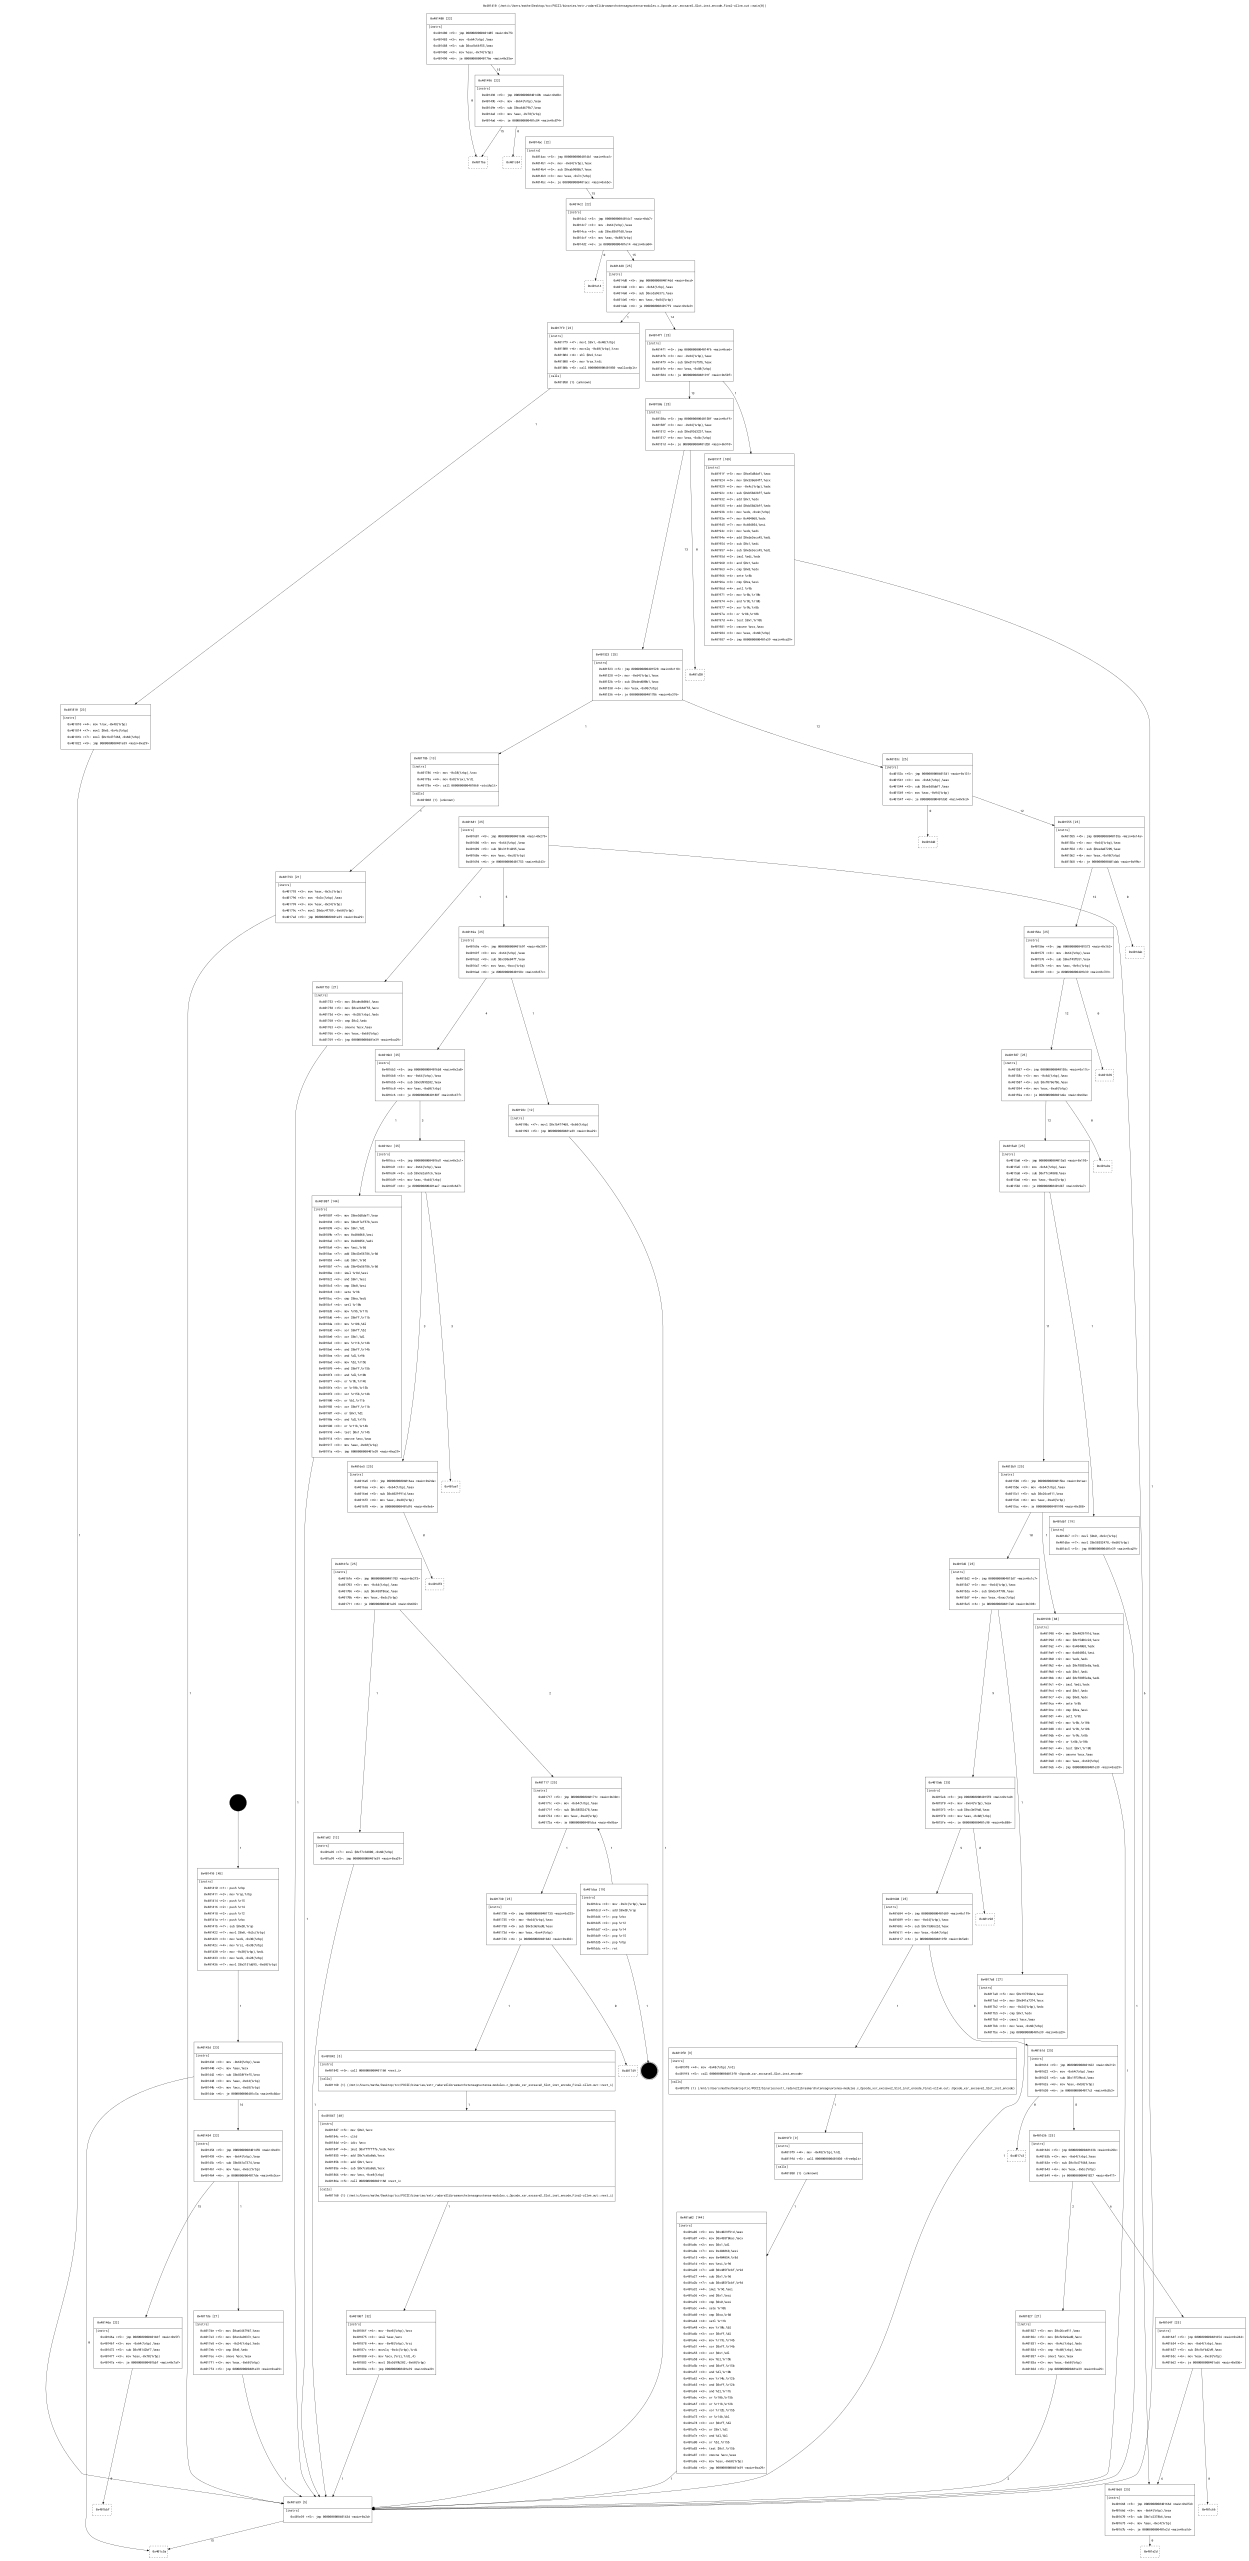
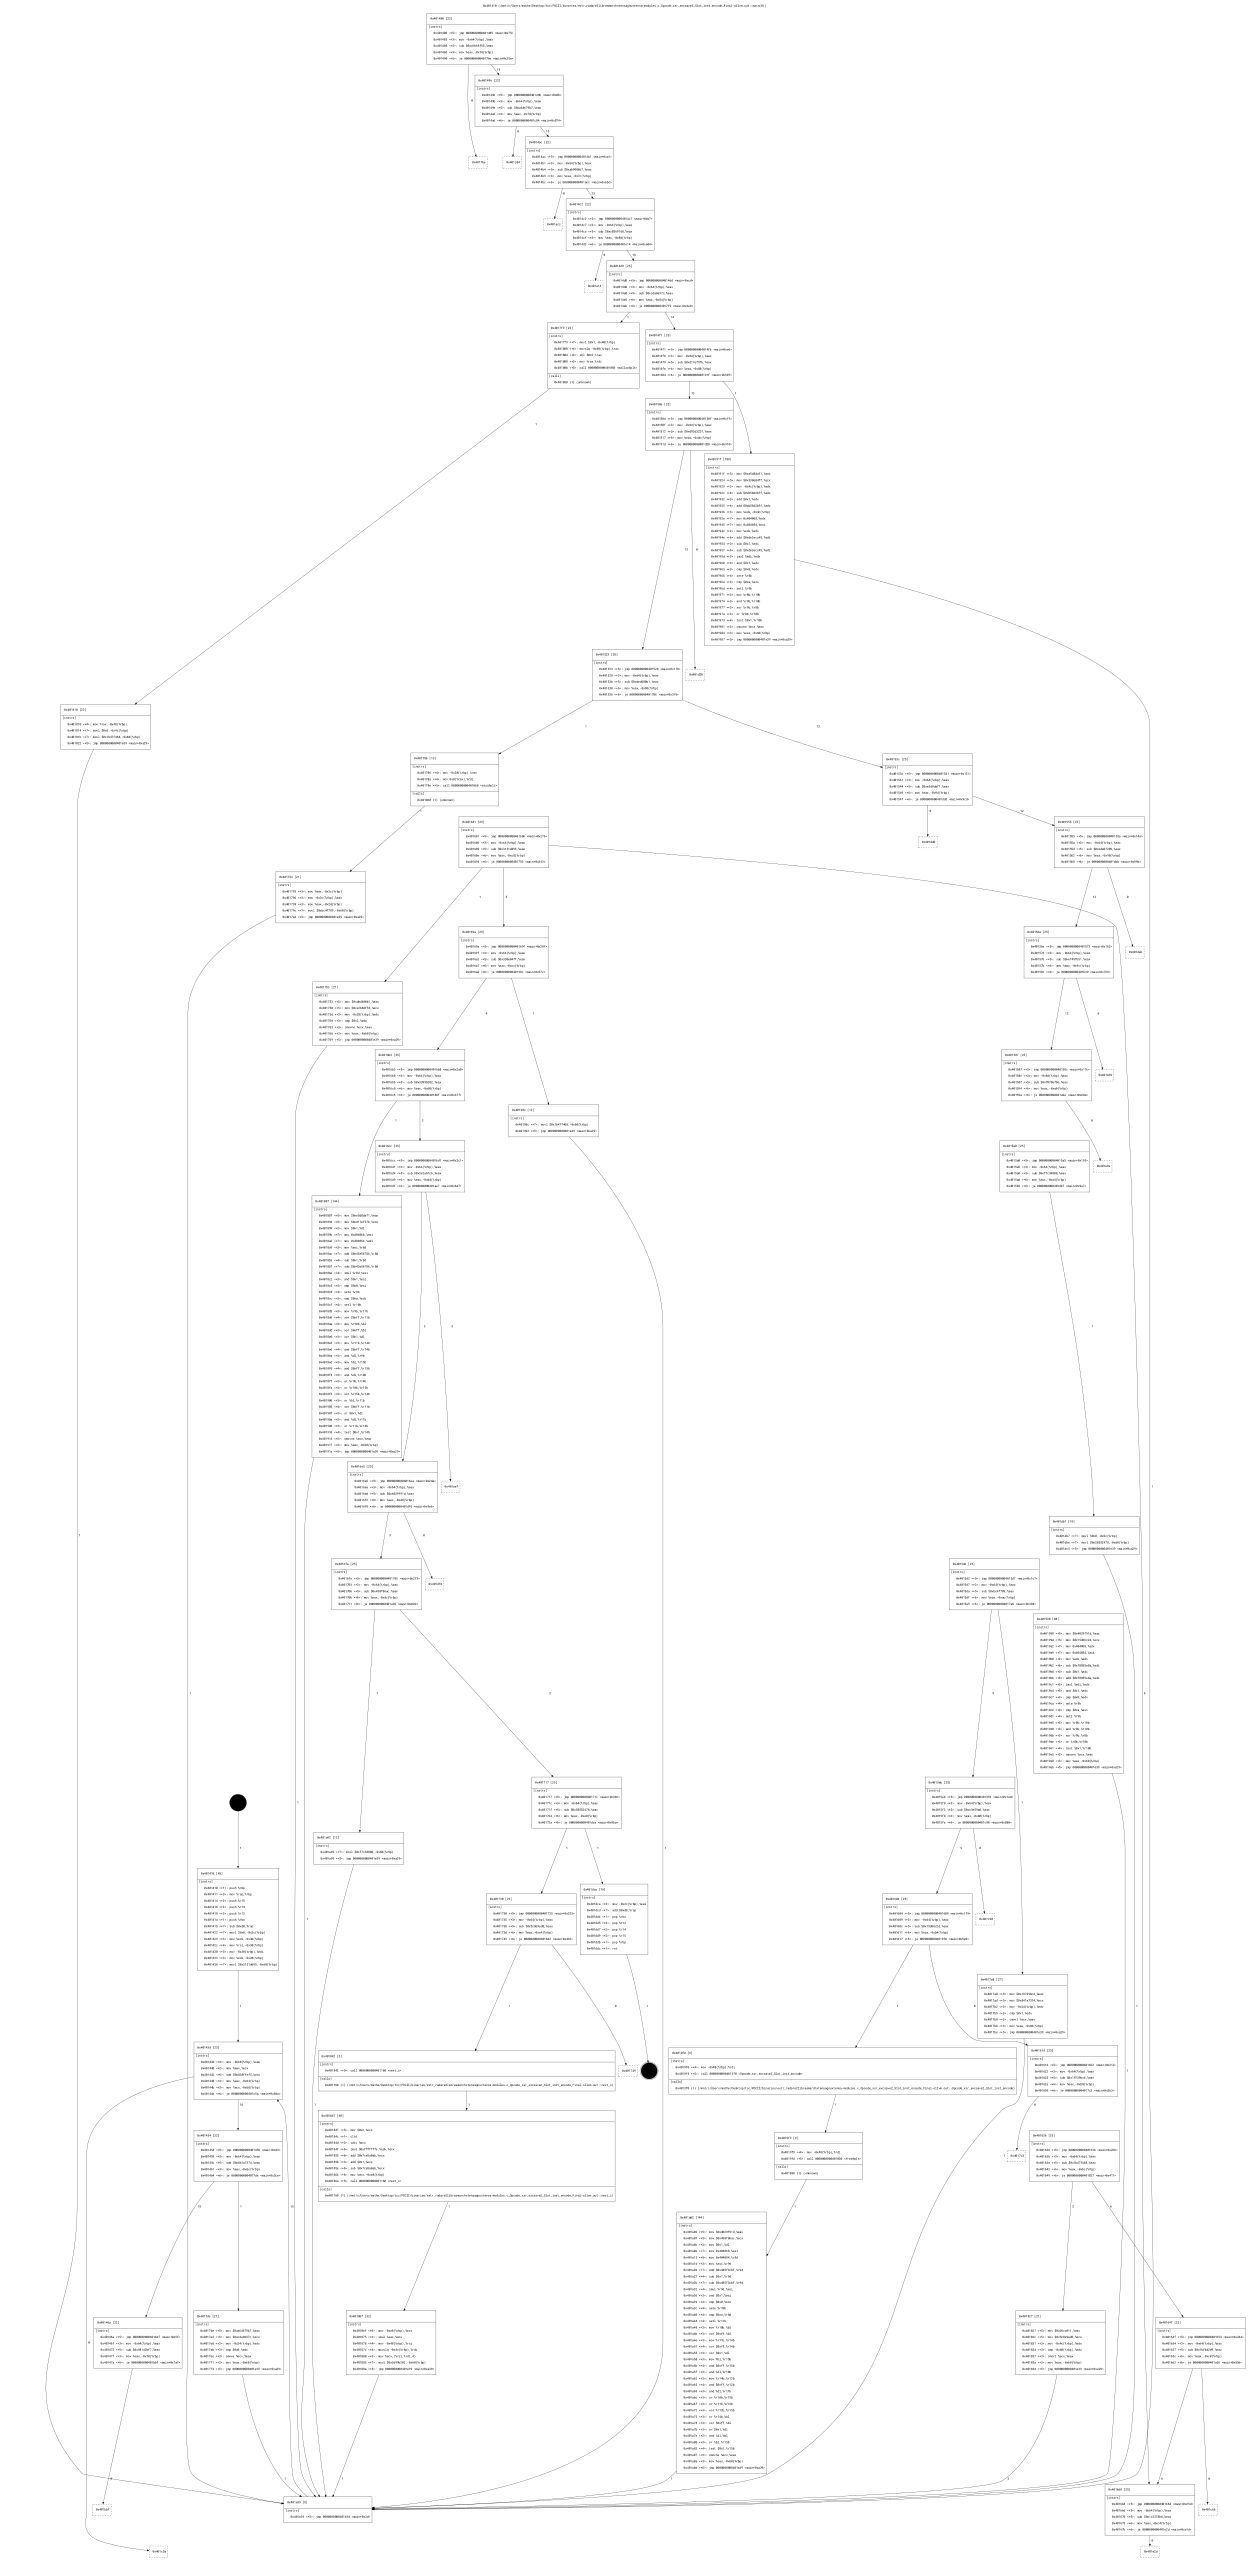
edge "0x401496 [22]" -> "0x40176e": now "0x401496 [22]" -> "0x4014ac [22]"
node "0x401acc": added
edge "0x401587 [25]" -> "0x4015a0 [25]": removed, label "12"
node "0x4015b9 [25]": removed
edge "0x4016e5 [25]" -> "0x4016fe [25]": added, label "3"
edge "0x401dca [19]" -> "0x401717 [25]": reversed
edge "0x40161d [25]" -> "0x401636 [25]": removed, label "8"
edge "0x401e39 [5]" -> "0x401c5a": now "0x401e39 [5]" -> "0x40143d [23]"
